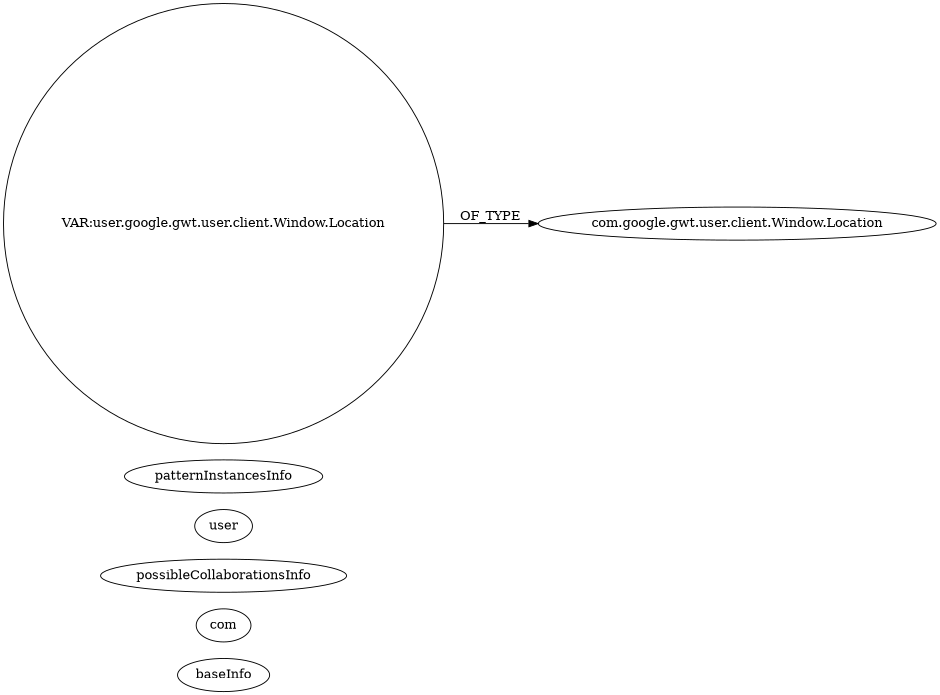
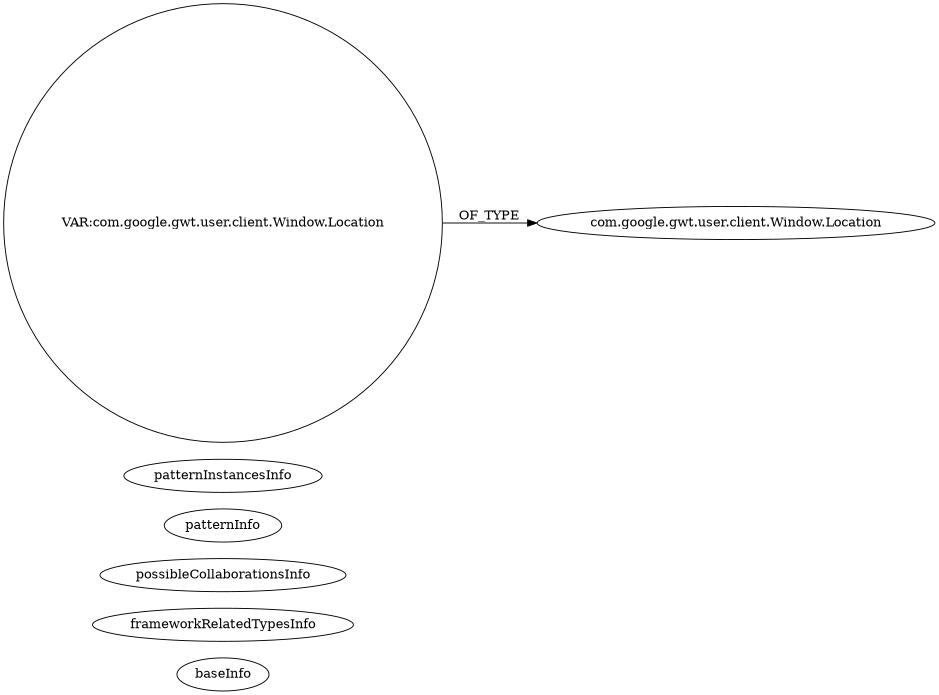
node "VAR:user.google.gwt.user.client.Window.Location": label "VAR:user.google.gwt.user.client.Window.Location" -> "VAR:com.google.gwt.user.client.Window.Location"
node "user": label "user" -> "patternInfo"
node "com": label "com" -> "frameworkRelatedTypesInfo"
